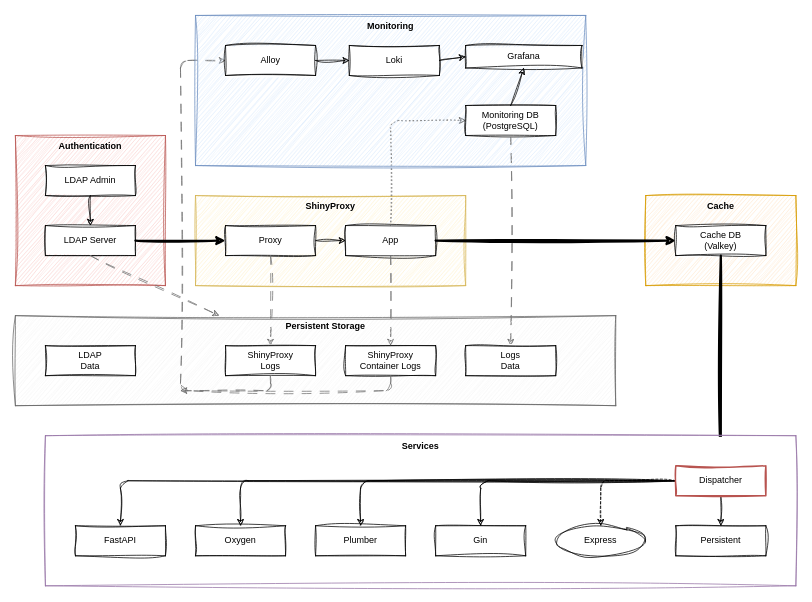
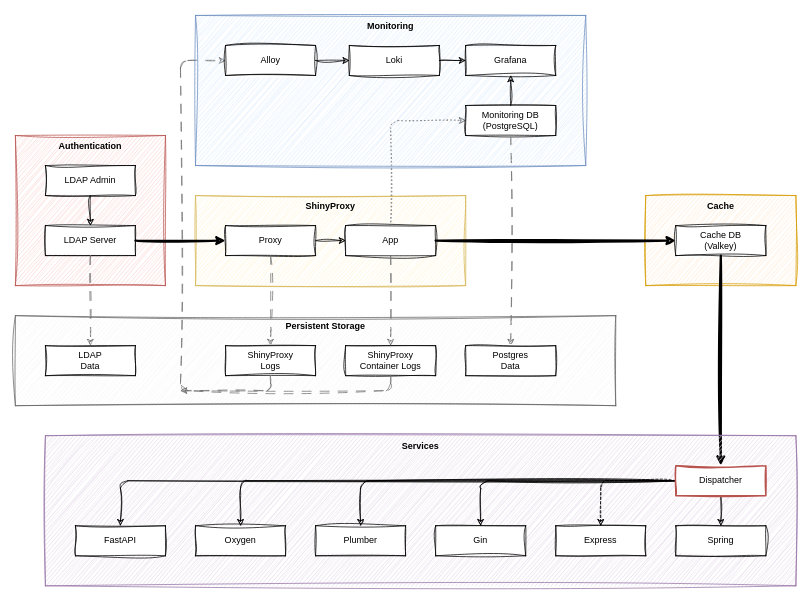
node "Grafana": size 116x23 -> 90x30
edge "LDAP Server" -> "Persistent Storage": now "LDAP Server" -> "LDAP Data"
node "Logs Data": label "Logs Data" -> "Postgres Data"
node "Services": fillcolor #ffffff -> #e1d5e7
node "Express": shape ellipse -> rectangle
node "Persistent": label "Persistent" -> "Spring"
